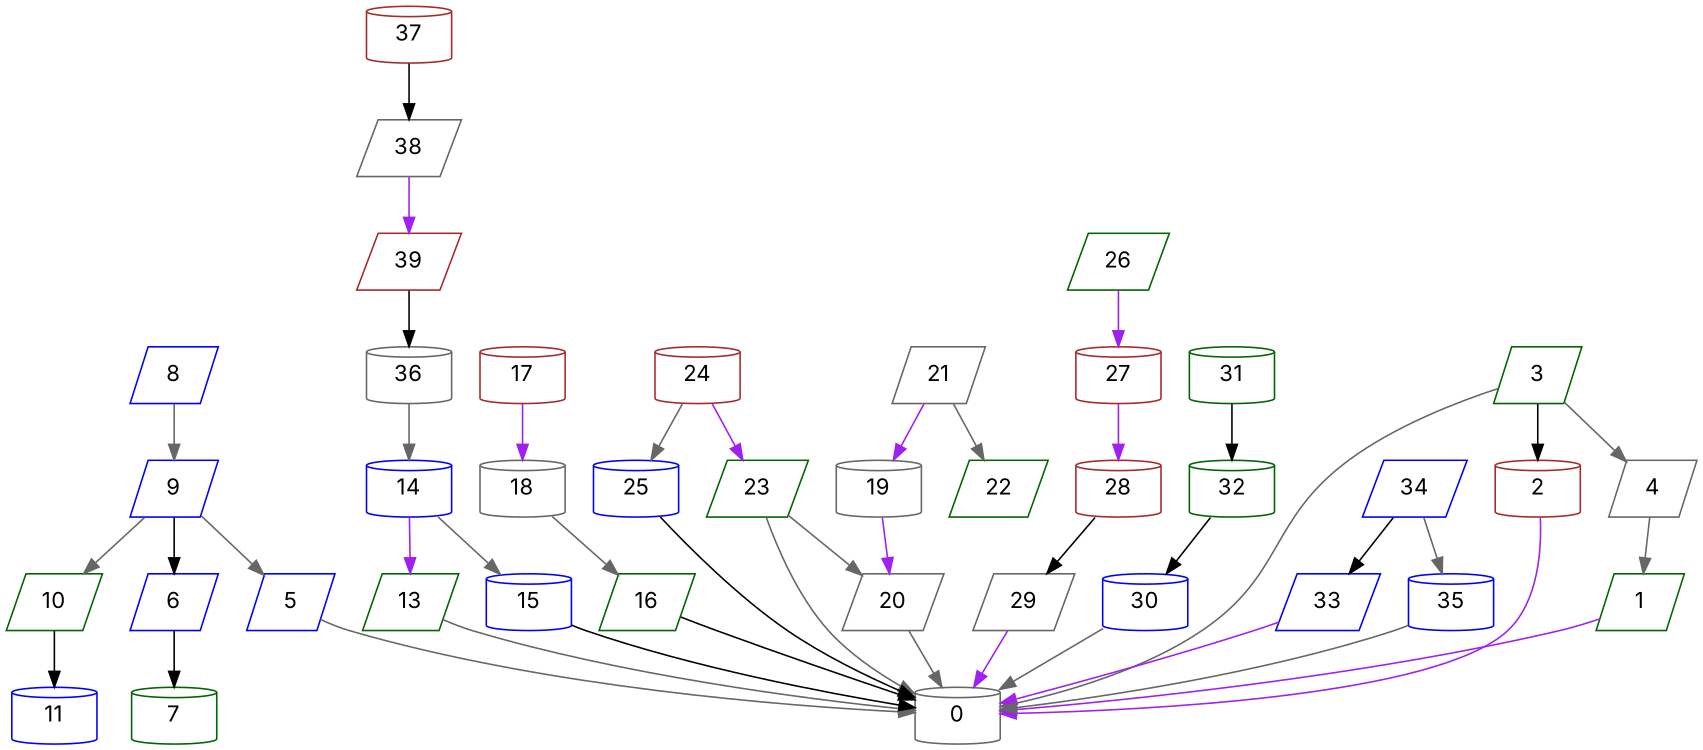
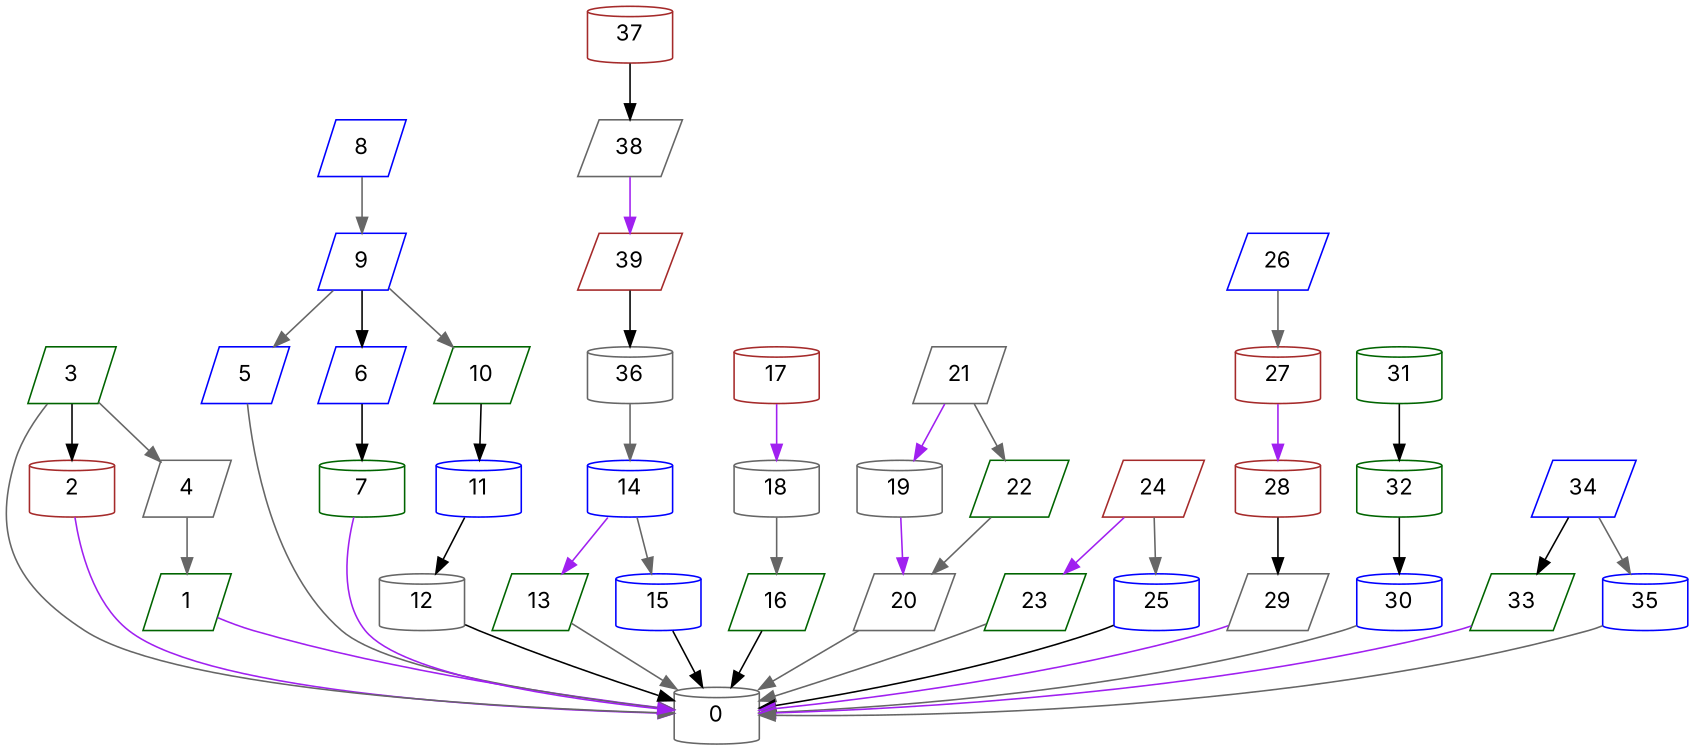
node "26": color darkgreen -> blue
edge "26" -> "27": color purple -> gray40
node "24": shape cylinder -> parallelogram
edge "23" -> "20": now "22" -> "20"
node "12": added
node "33": color blue -> darkgreen
edge "7" -> "0": added
